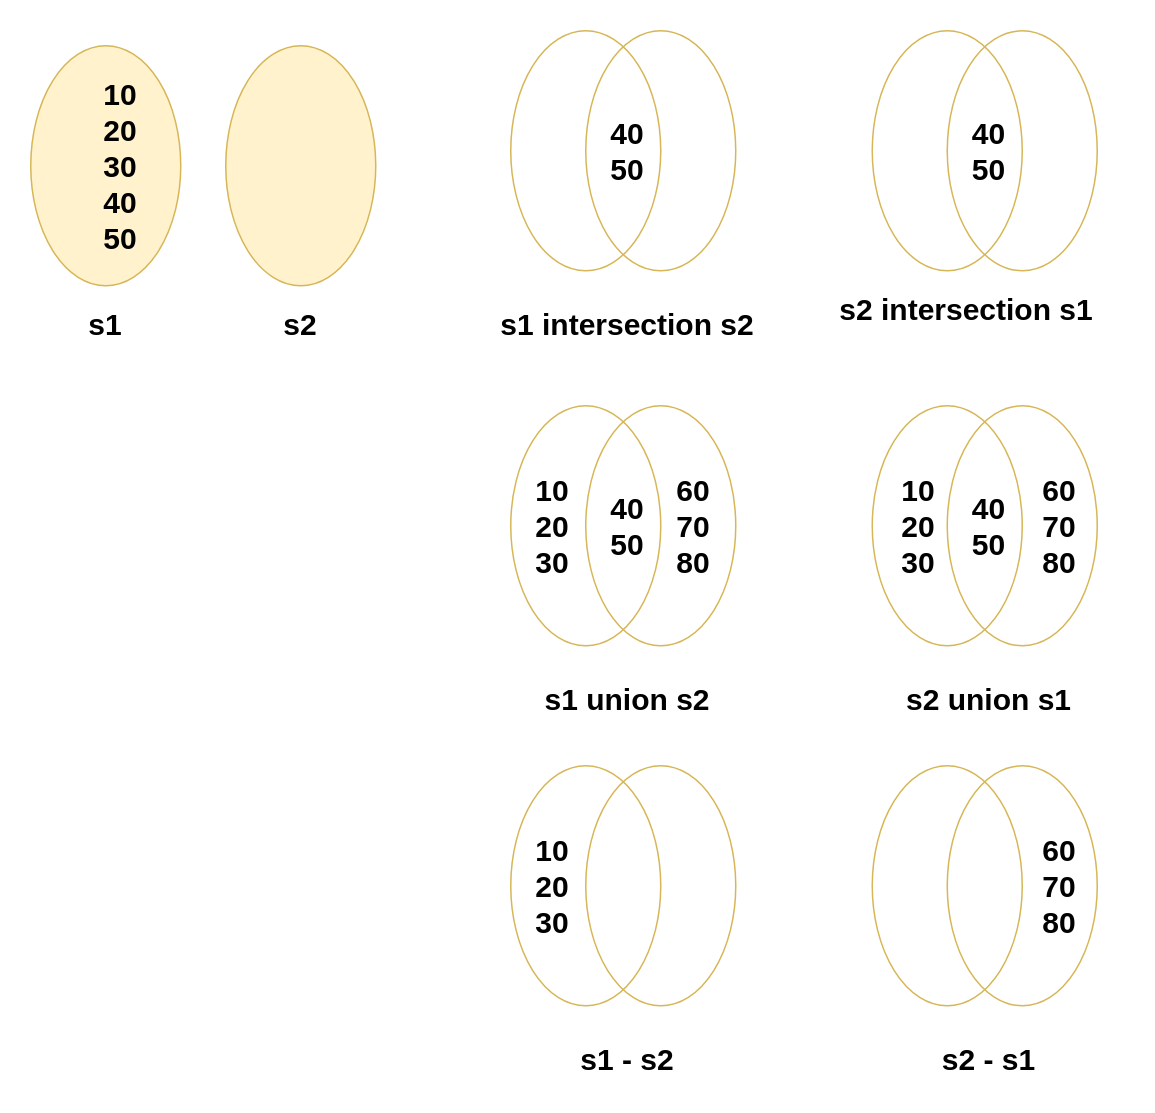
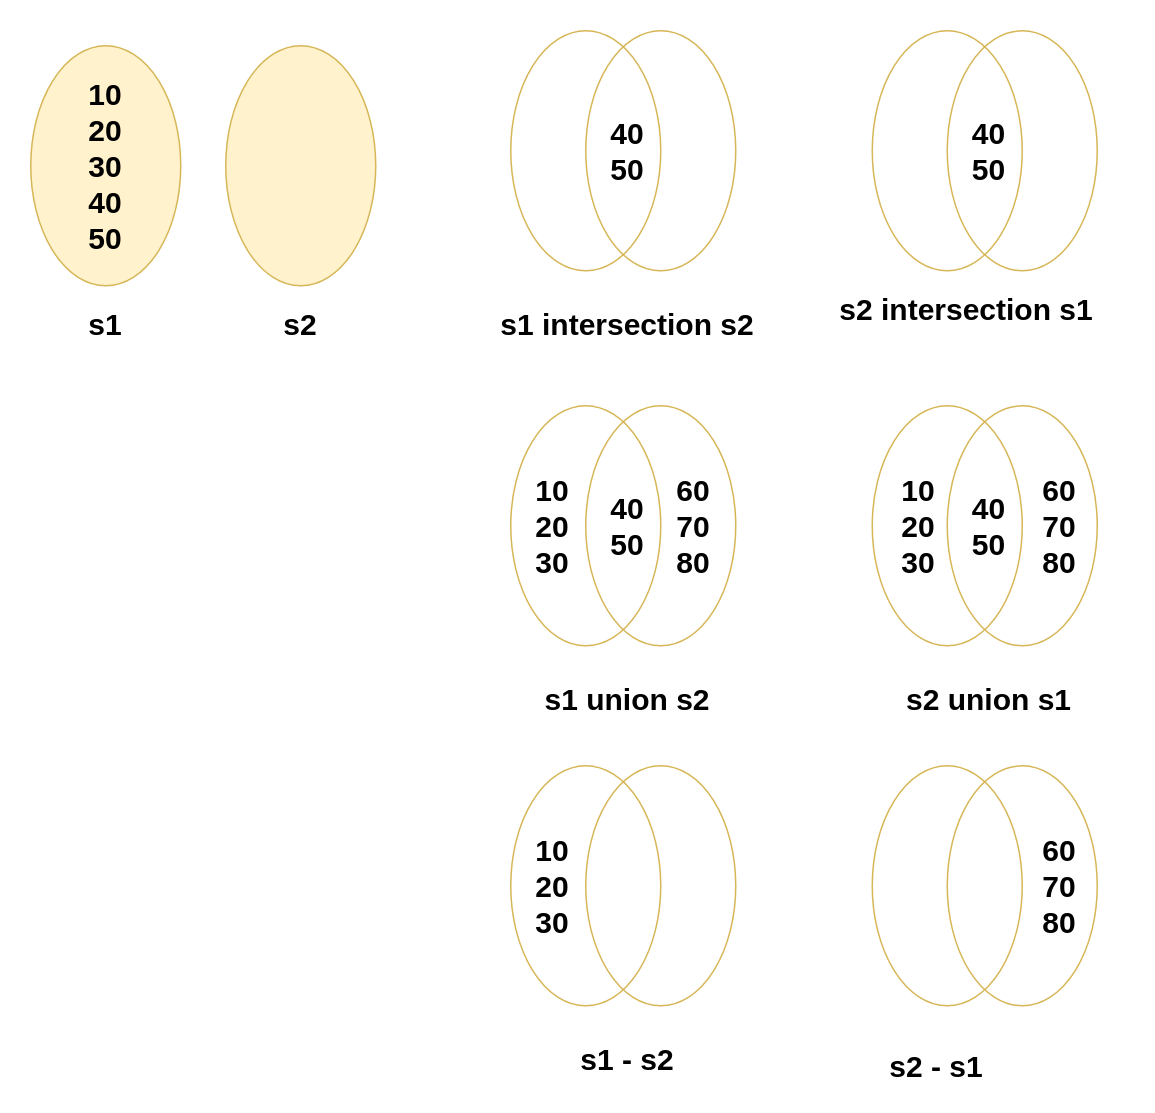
node "10 20 30 40 50": moved (121, 166) -> (106, 166)
node "s2 - s1": moved (989, 1058) -> (937, 1066)
